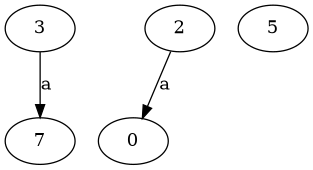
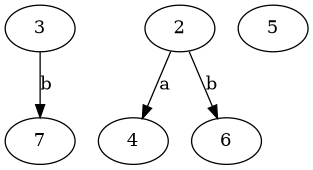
edge "3" -> "7": label "a" -> "b"
node "0": label "0" -> "4"
node "6": added
